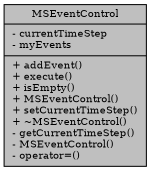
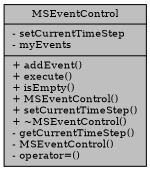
node "MSEventControl": text "- currentTimeStep" -> "- setCurrentTimeStep"
